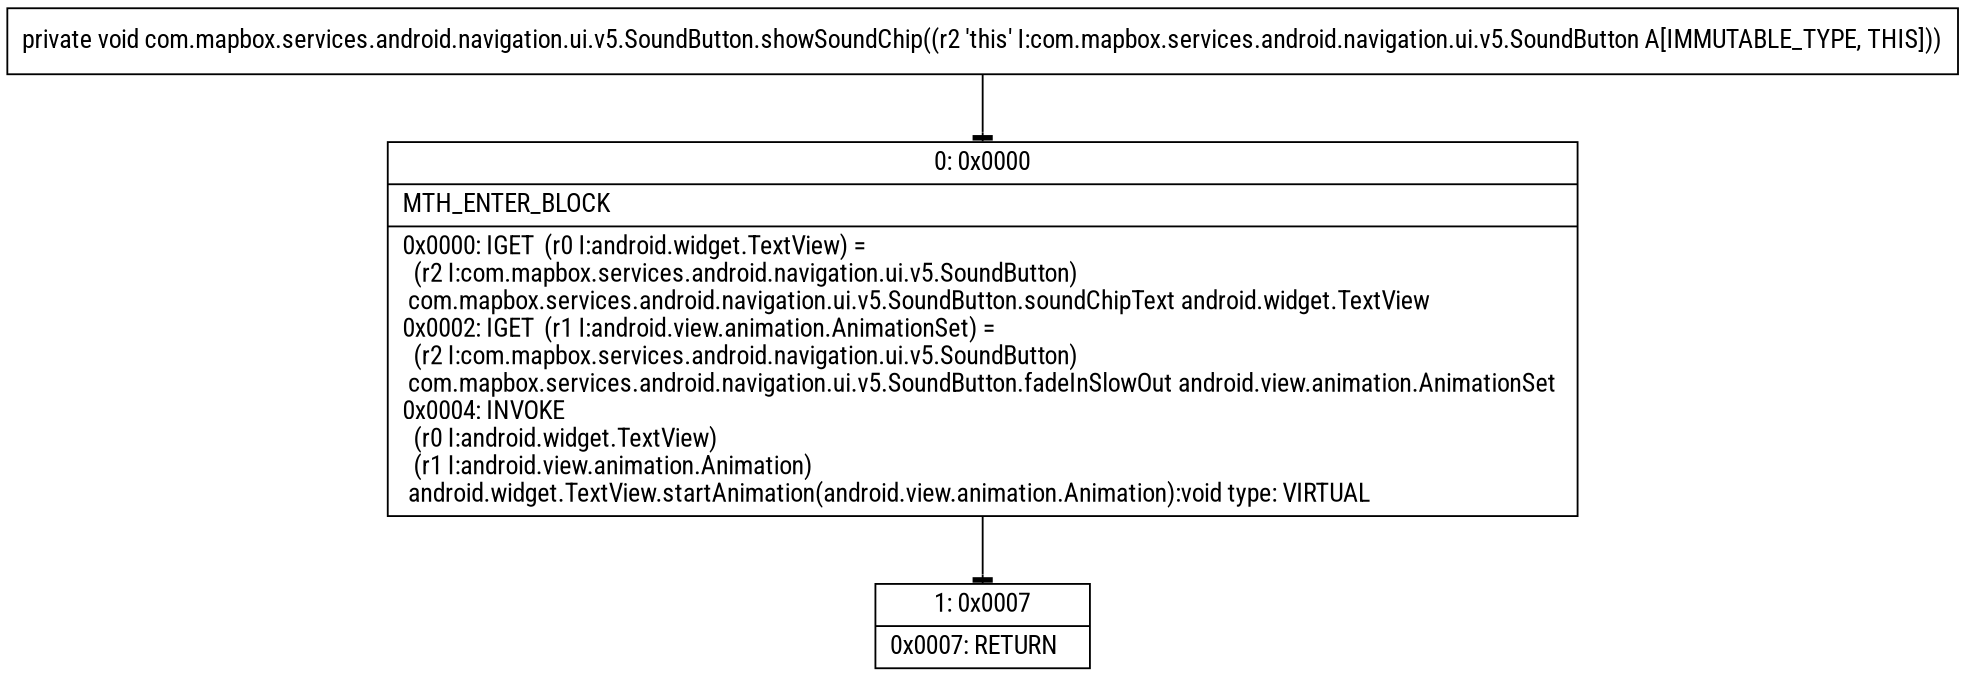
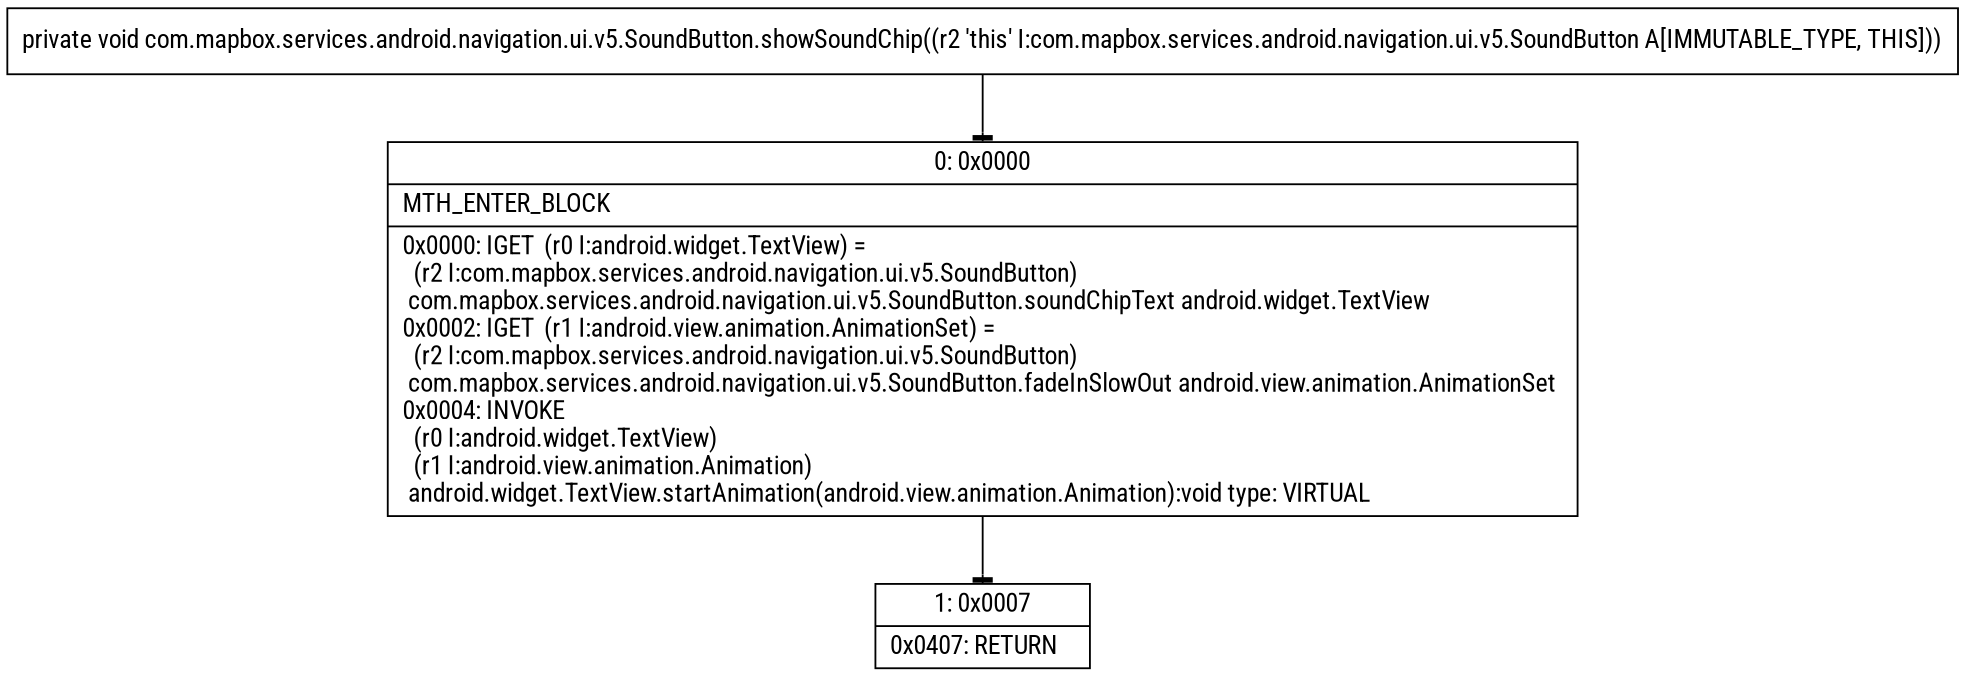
node "1: 0x0007": text "0x0007: RETURN" -> "0x0407: RETURN"
